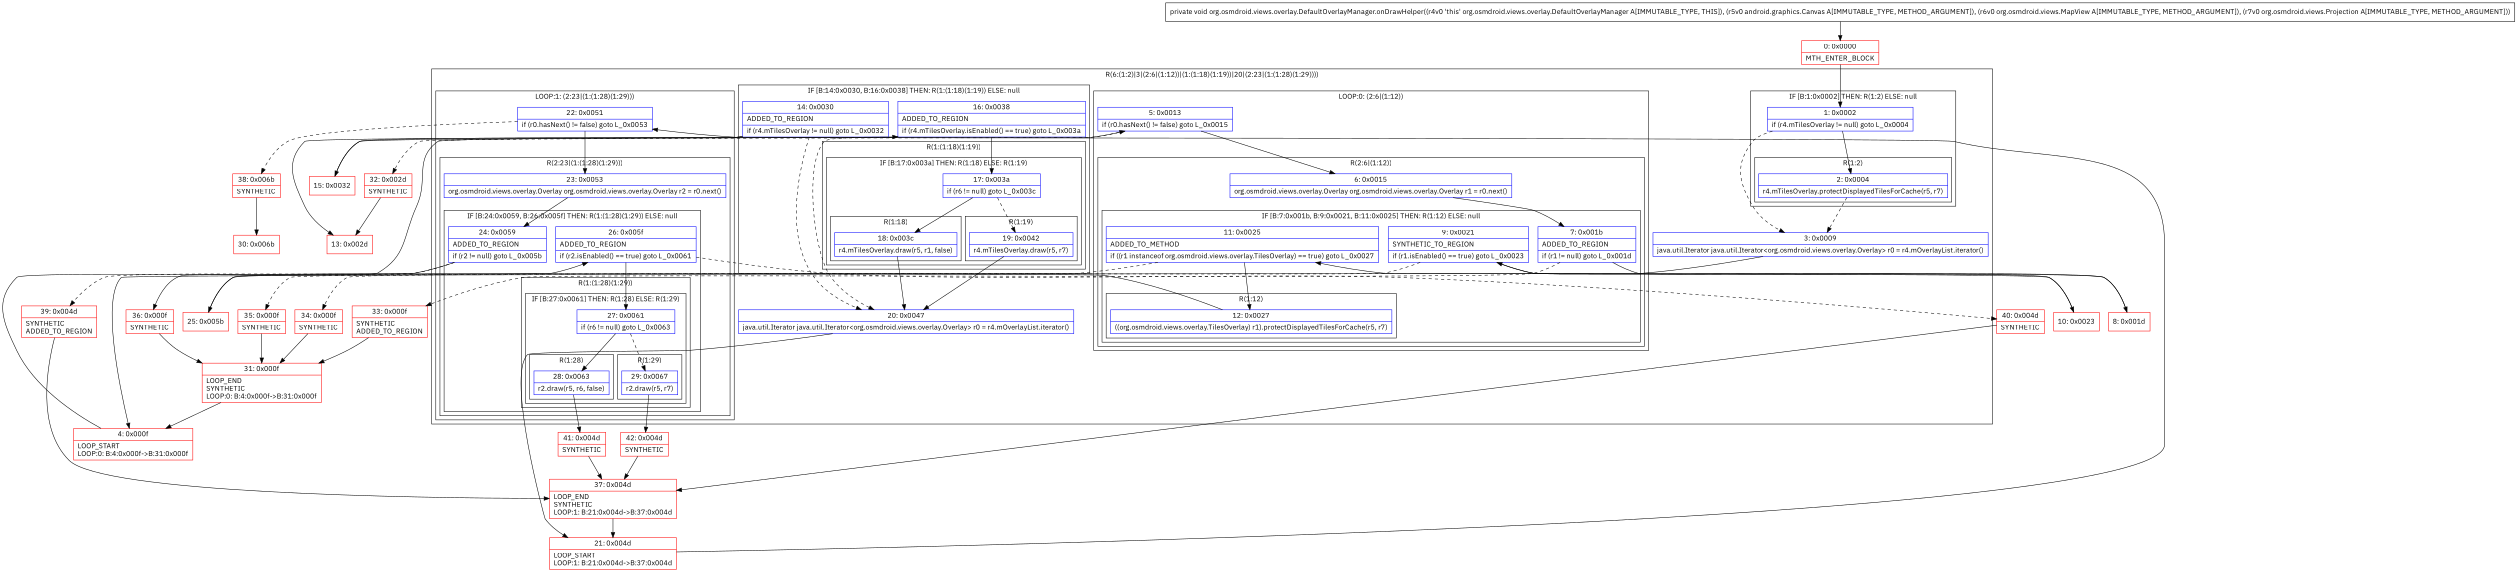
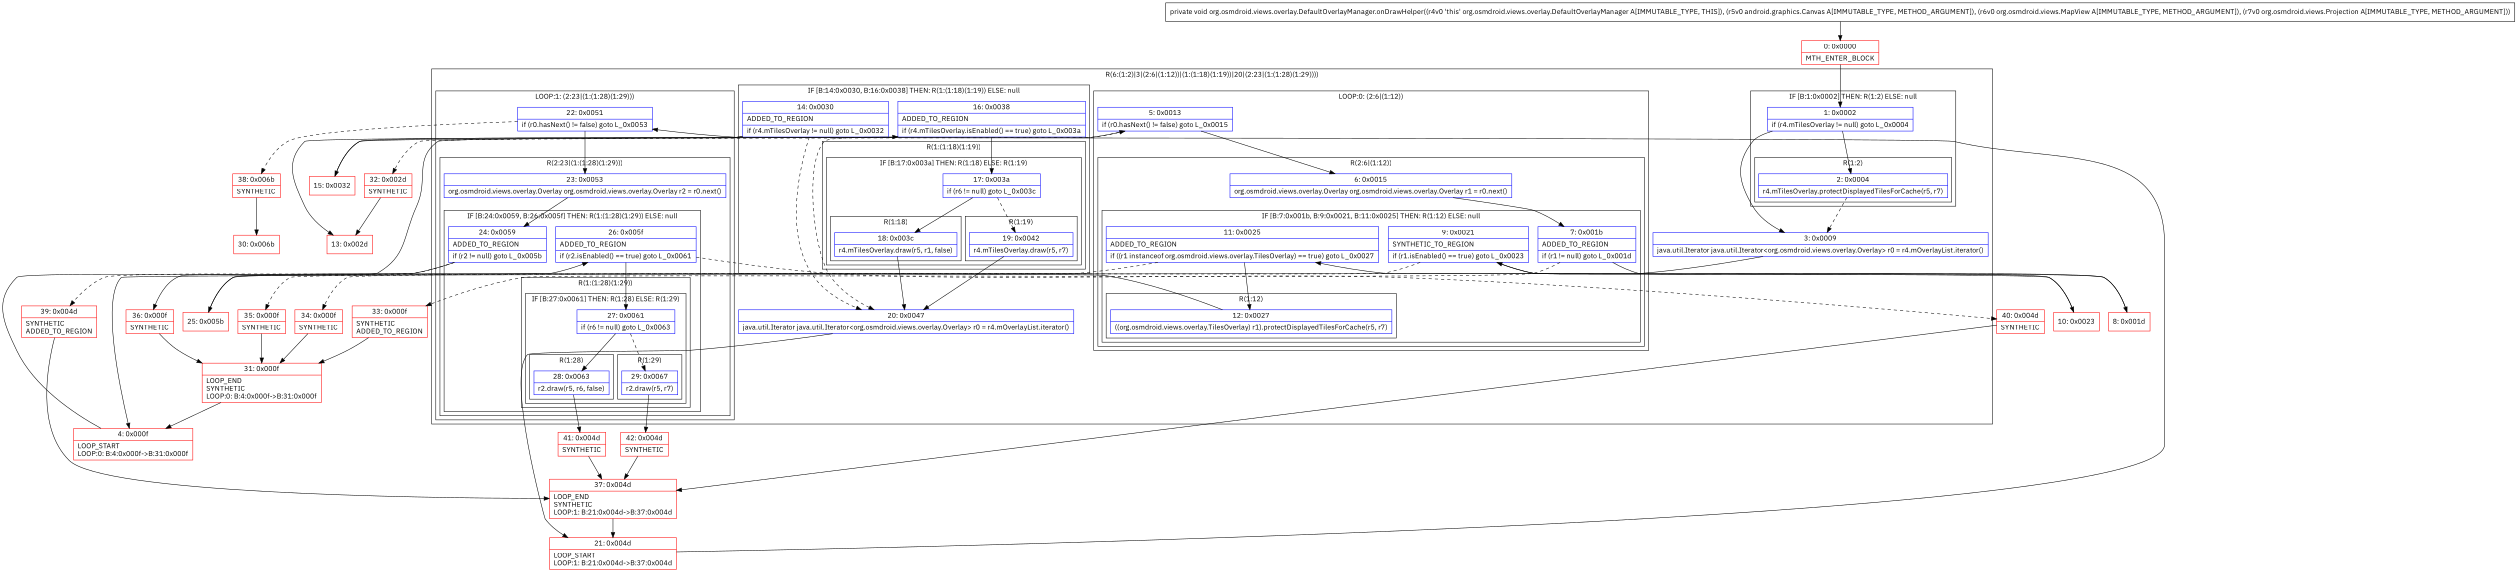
edge "1: 0x0002" -> "3: 0x0009": style dashed -> solid
node "11: 0x0025": text "ADDED_TO_METHOD" -> "ADDED_TO_REGION"
